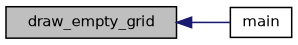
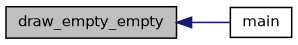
node "draw_empty_grid": label "draw_empty_grid" -> "draw_empty_empty"
